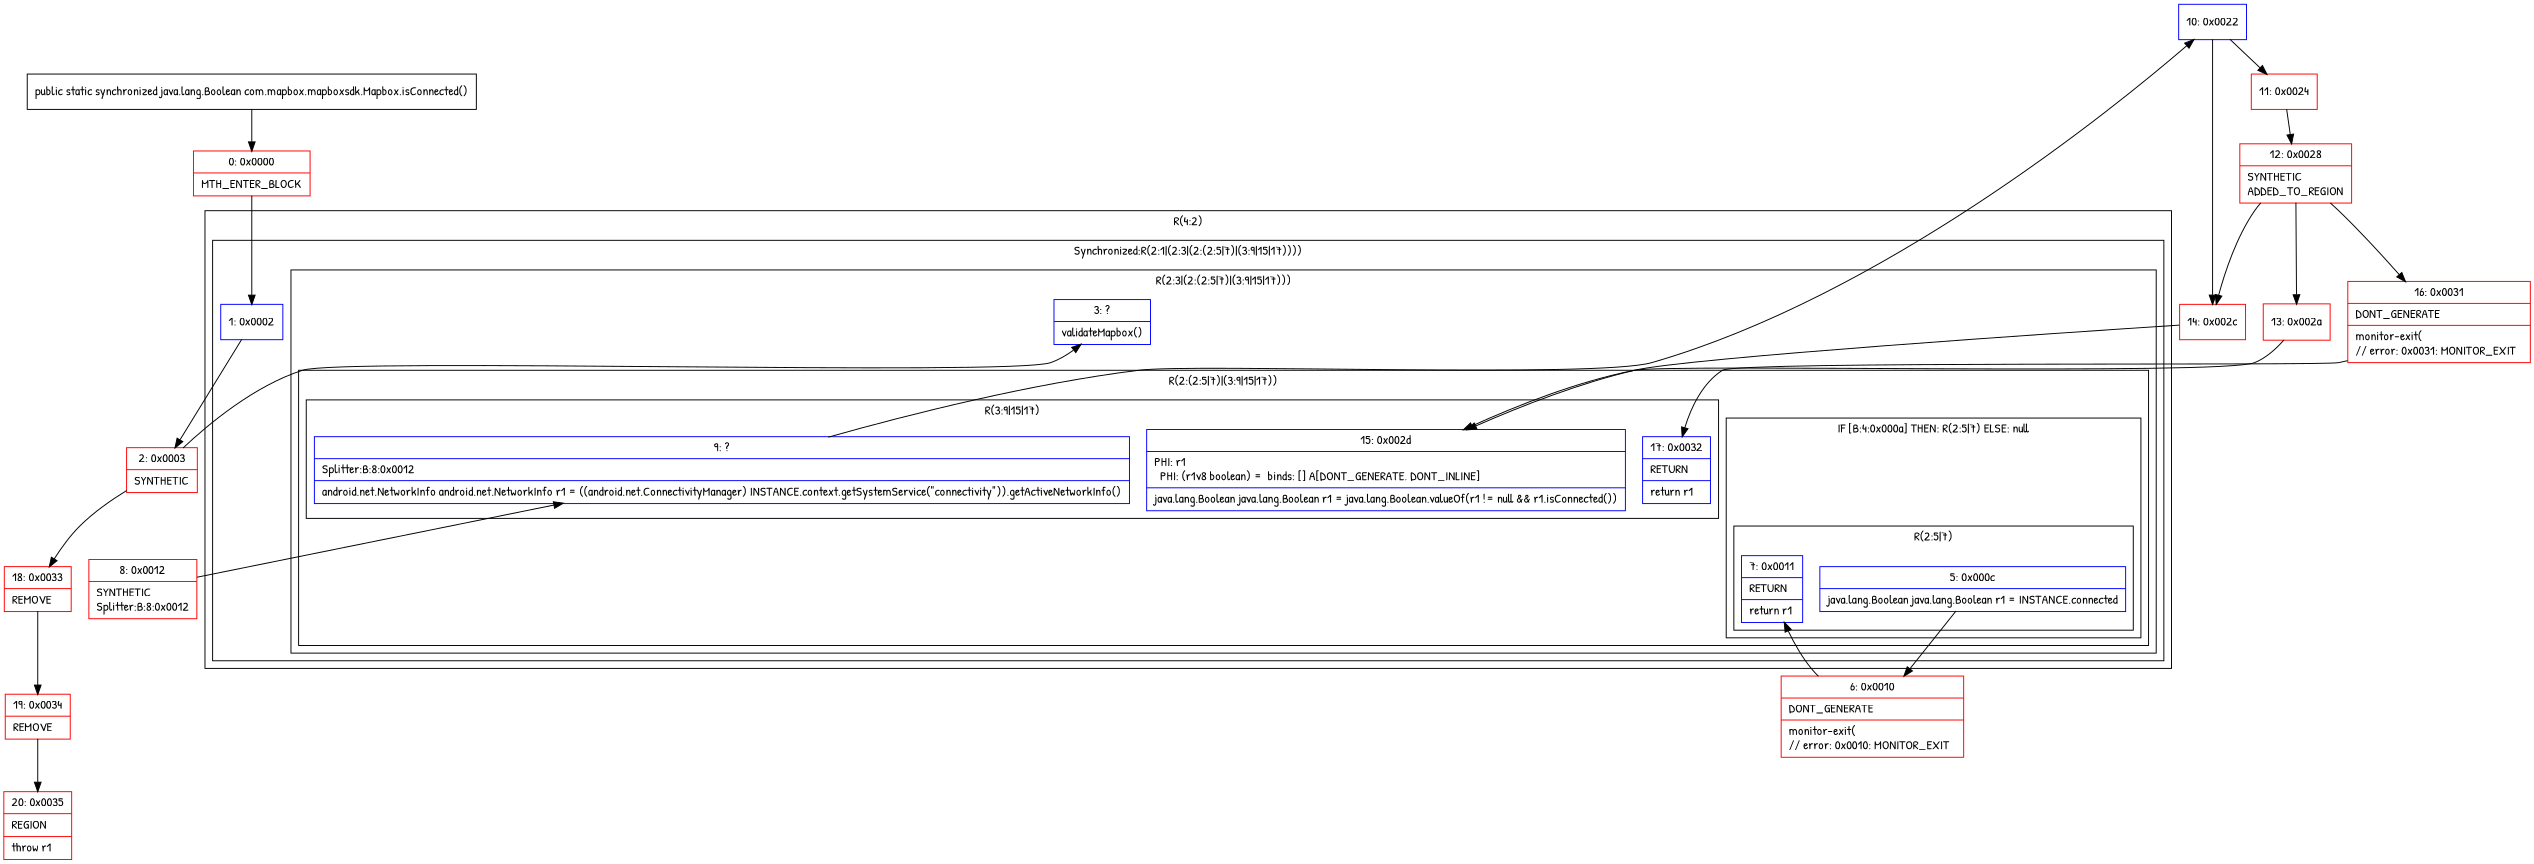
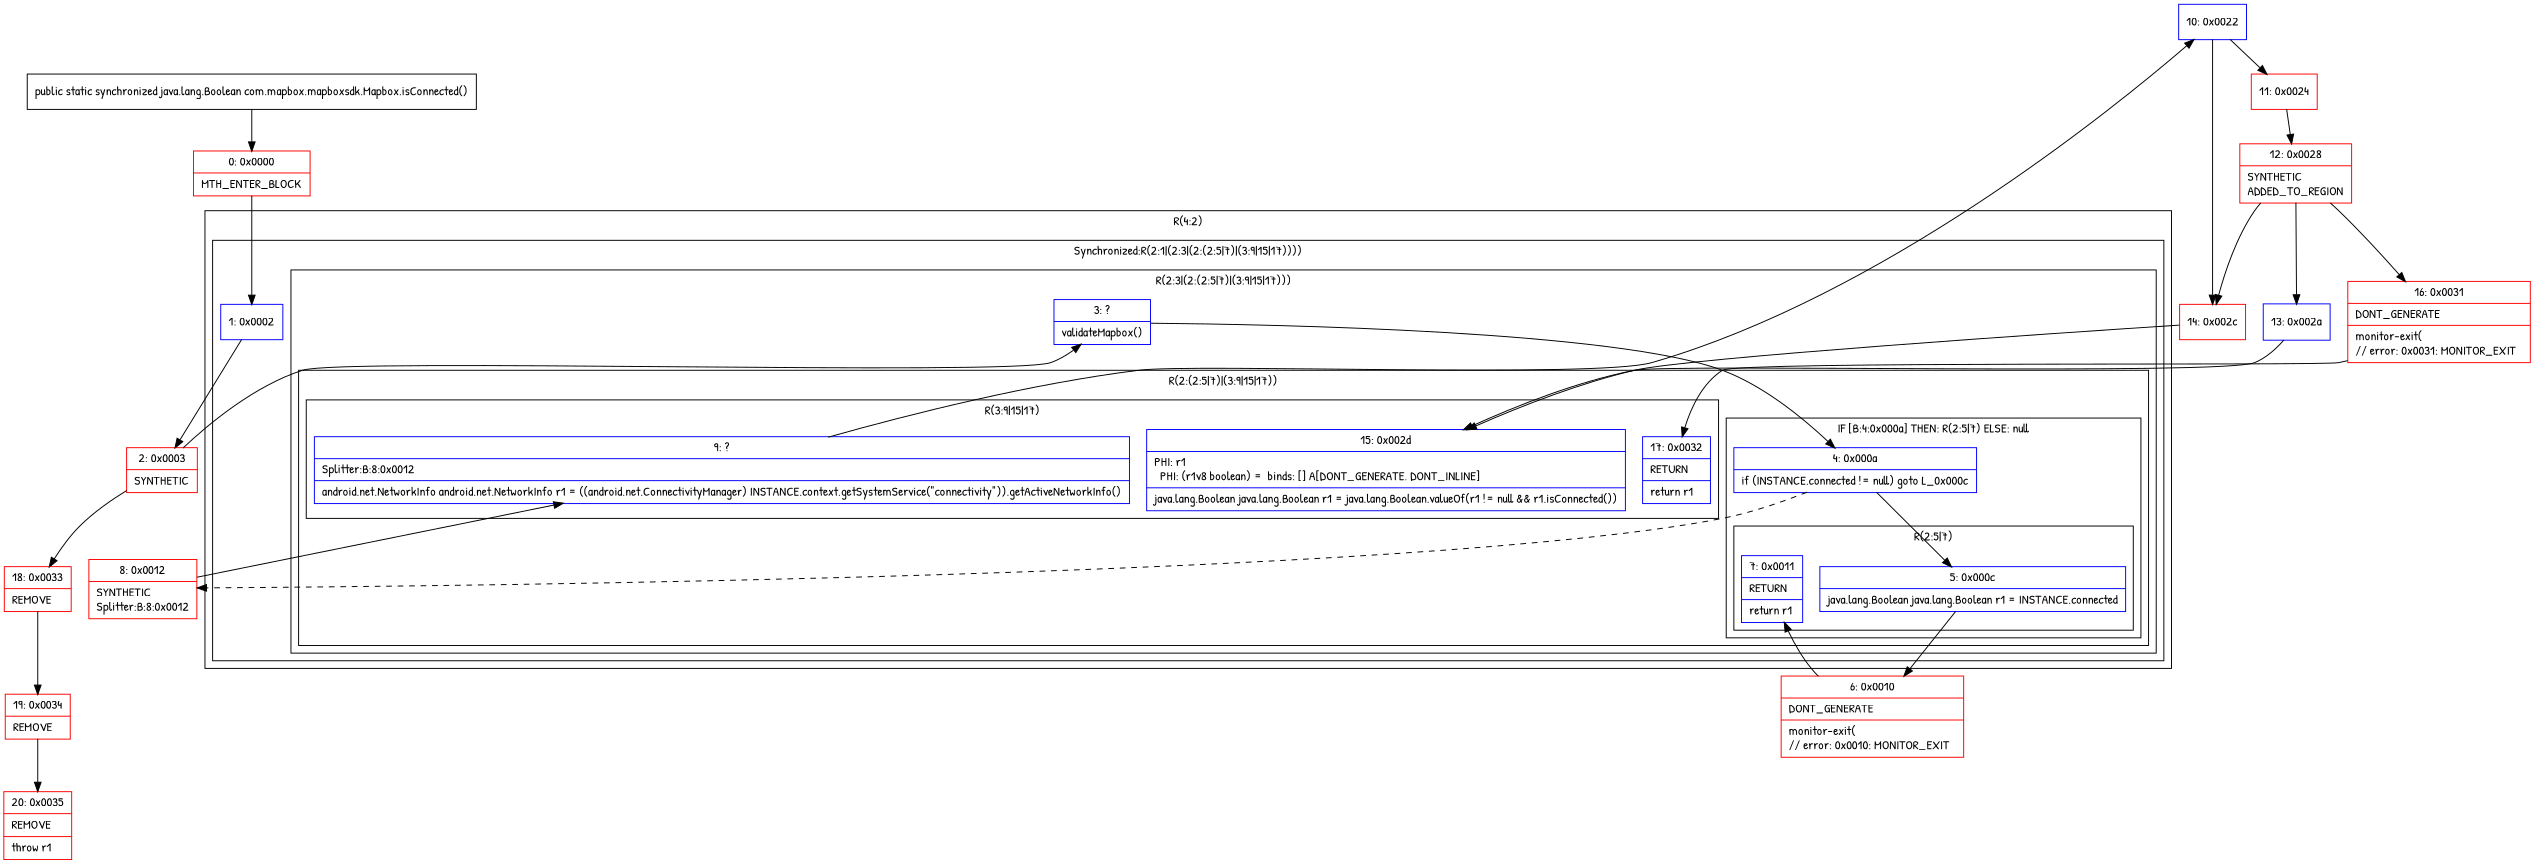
node "13: 0x002a": color red -> blue
node "4: 0x000a": added
node "20: 0x0035": text "REGION" -> "REMOVE"
